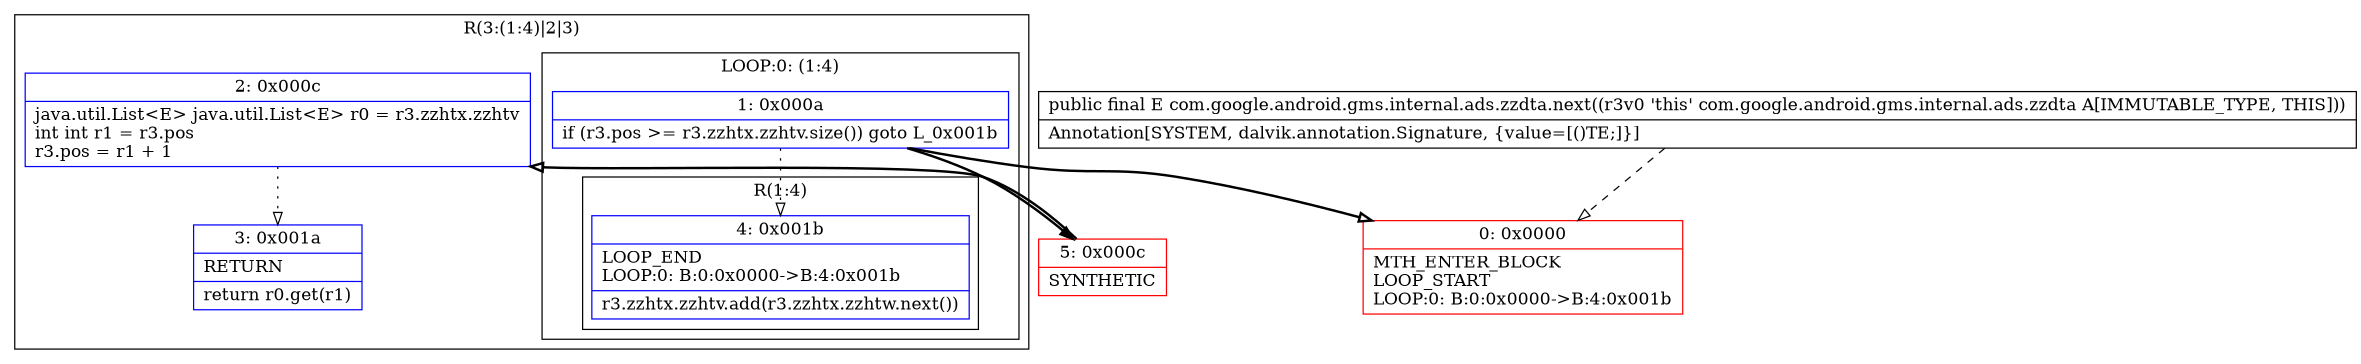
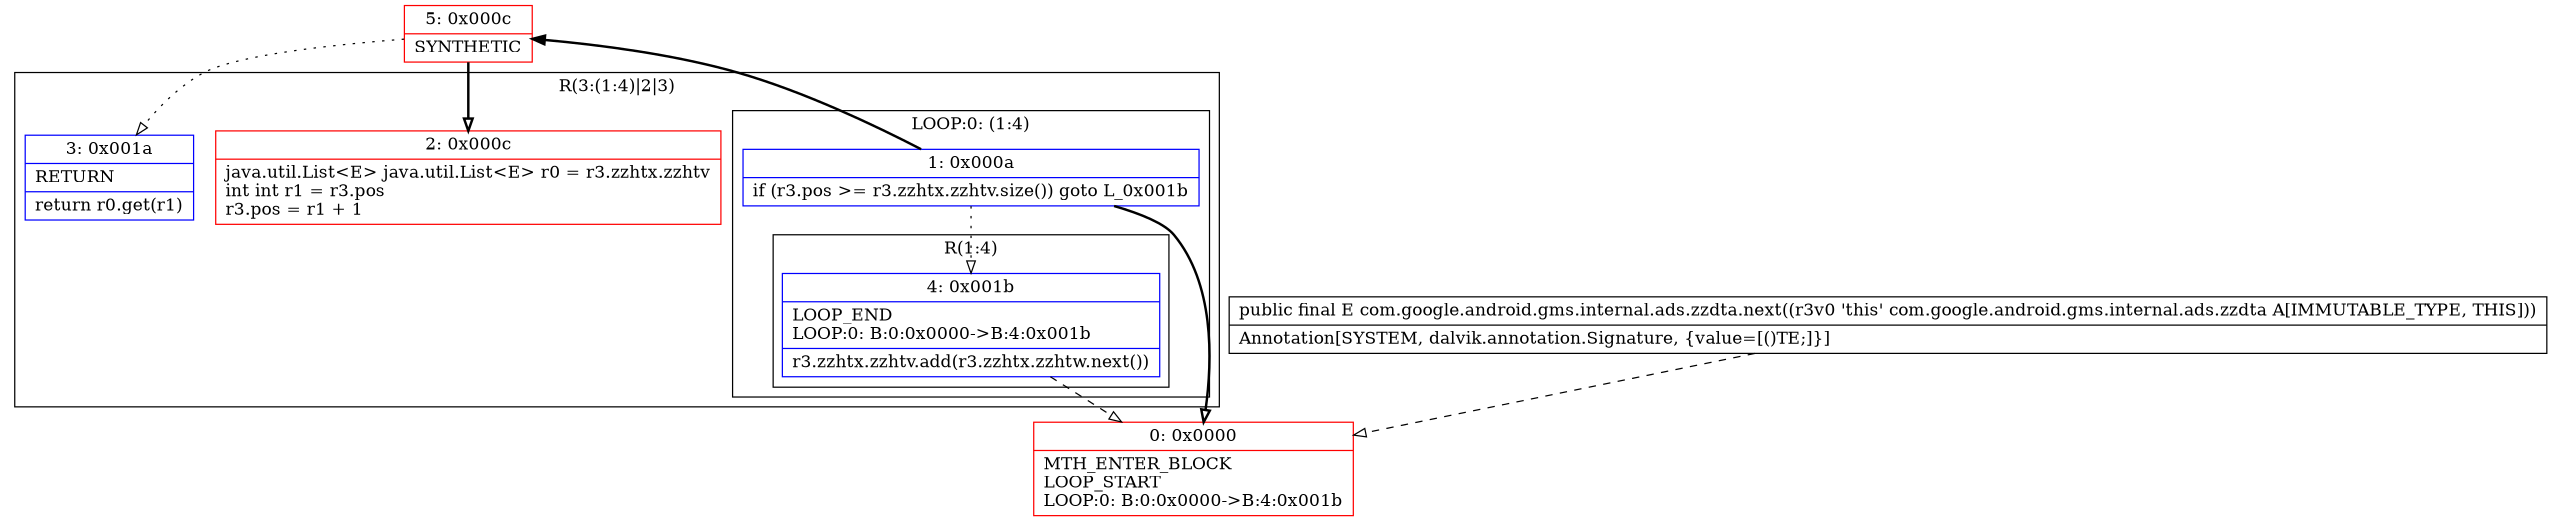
node "2: 0x000c": color blue -> red
edge "2: 0x000c" -> "3: 0x001a": now "5: 0x000c" -> "3: 0x001a"
edge "4: 0x001b" -> "0: 0x0000": added
